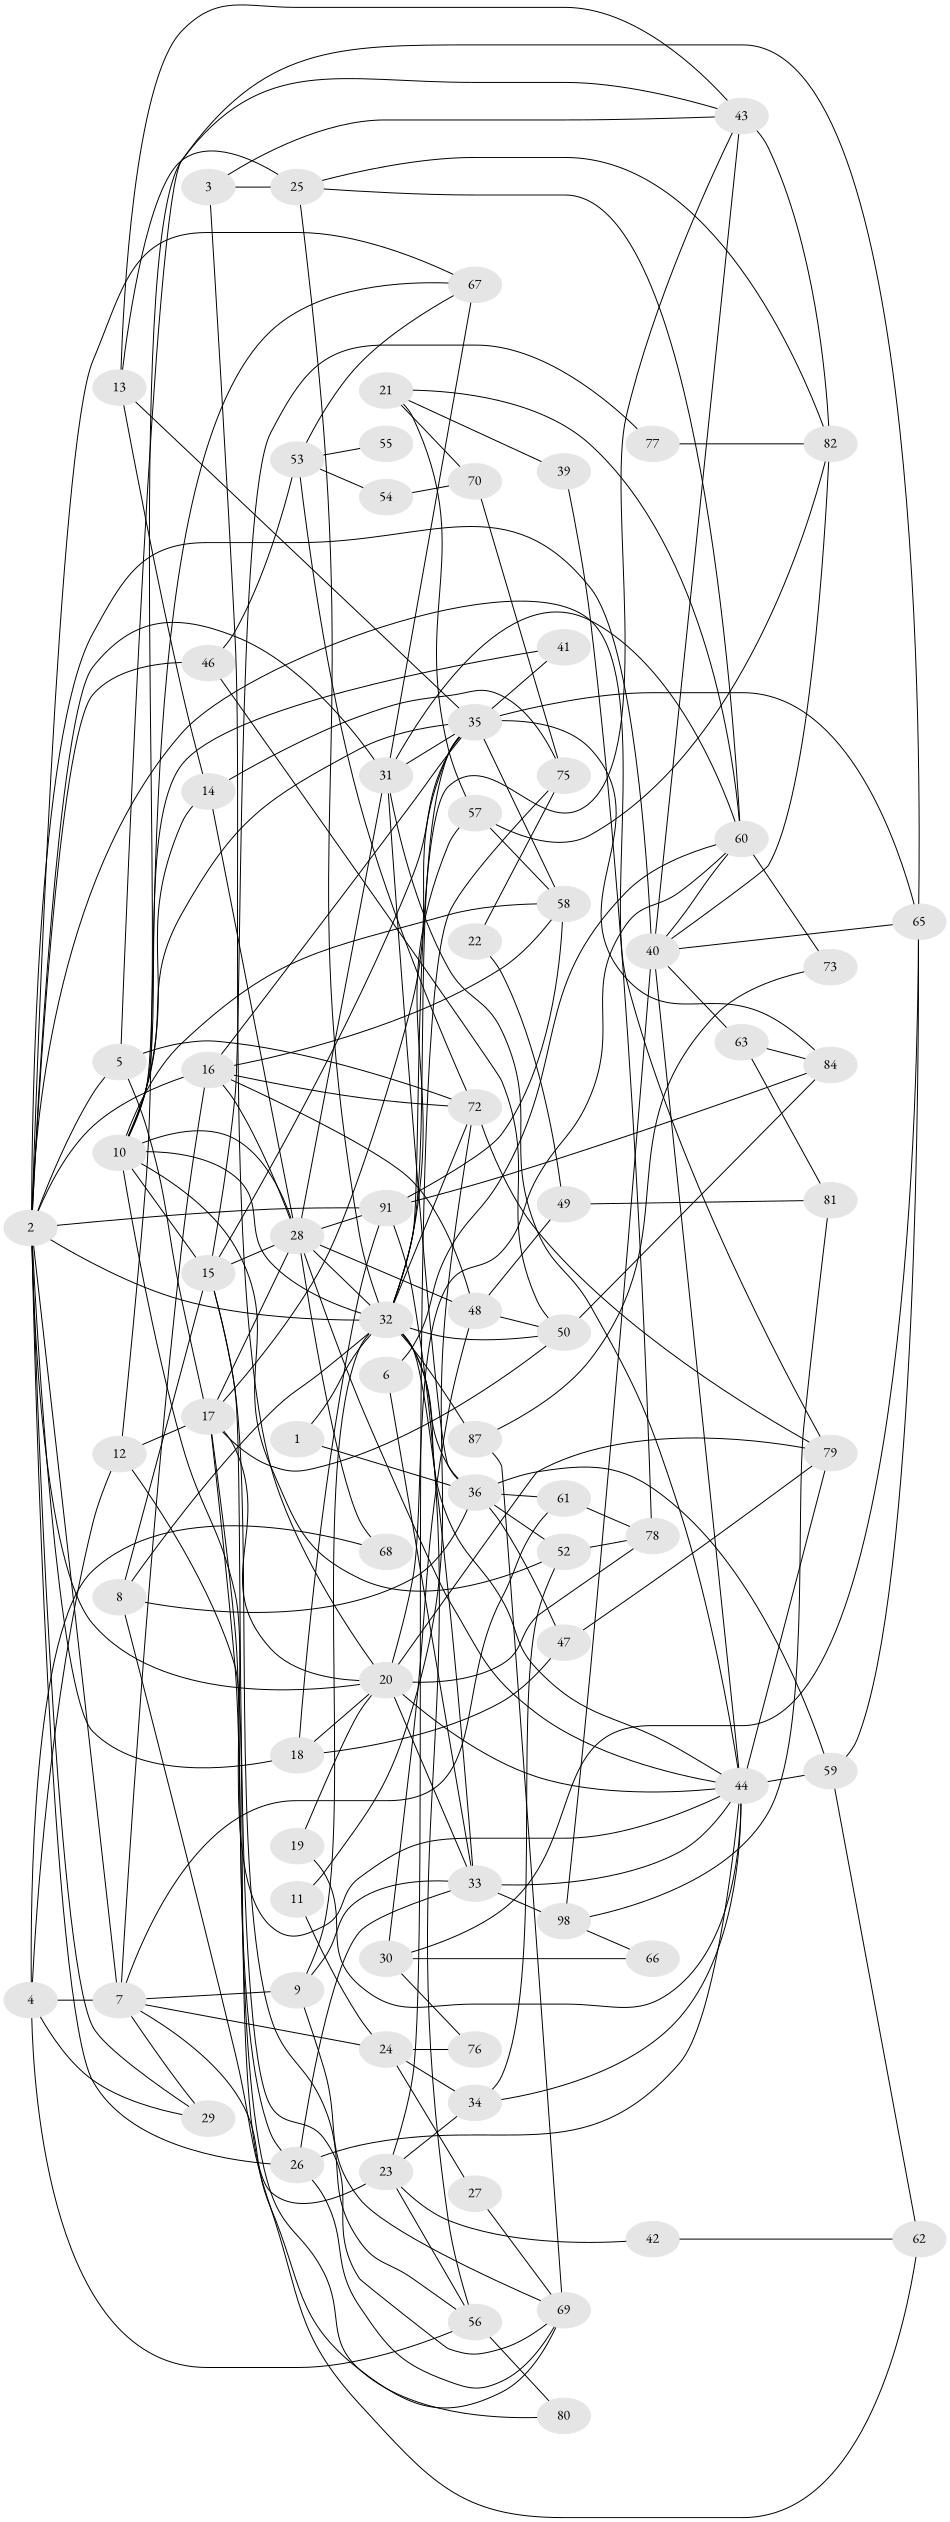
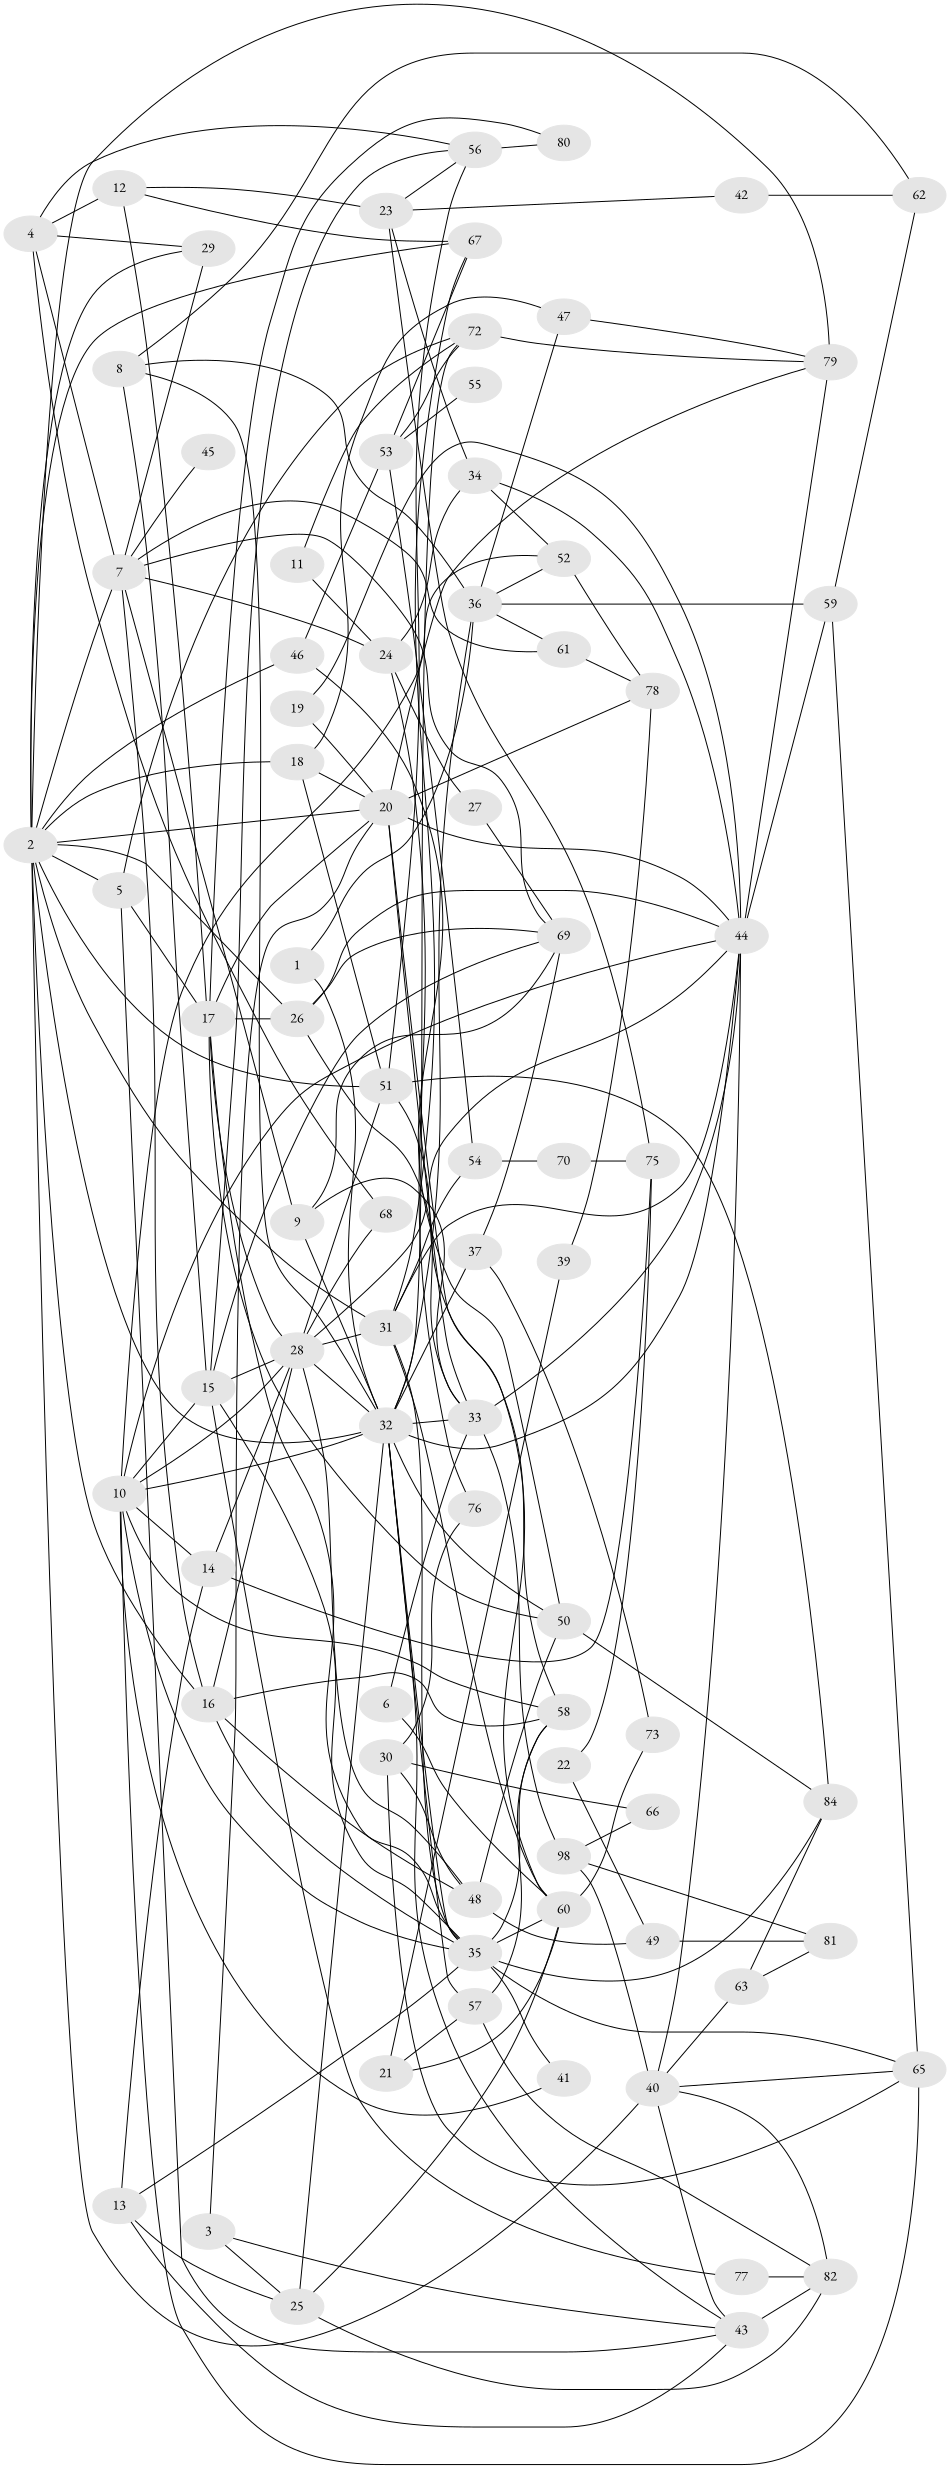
edge "21" -- "70": removed
node "45": added
edge "60" -- "40": now "60" -- "35"
edge "31" -- "36": now "31" -- "54"
edge "16" -- "72": removed
node "91": label "91" -> "51"
node "87": label "87" -> "37"
